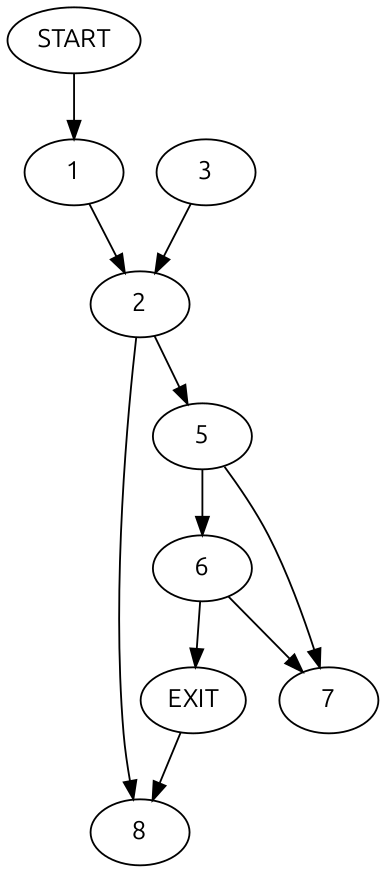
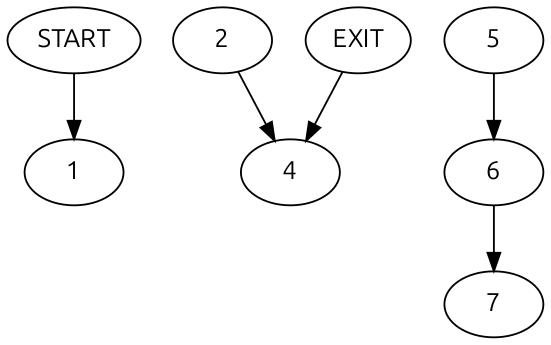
node "3": removed
edge "1" -> "2": removed
edge "2" -> "5": removed
edge "5" -> "7": removed
edge "6" -> "EXIT": removed
node "8": label "8" -> "4"
